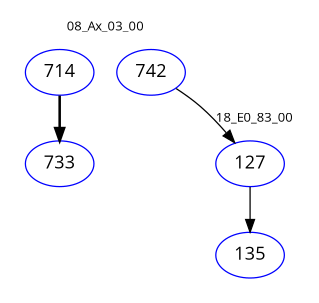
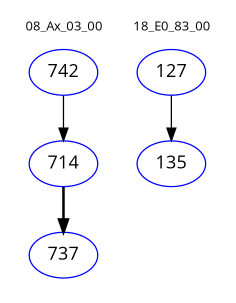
edge "742" -> "127": now "742" -> "714"
node "733": label "733" -> "737"
